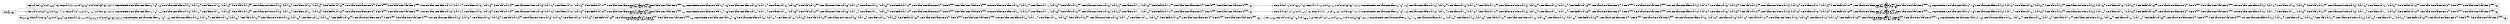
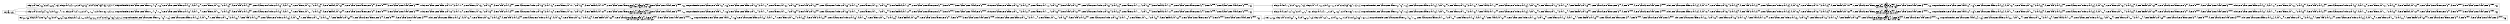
node "O": text "solve(v" -> "neq(v"
